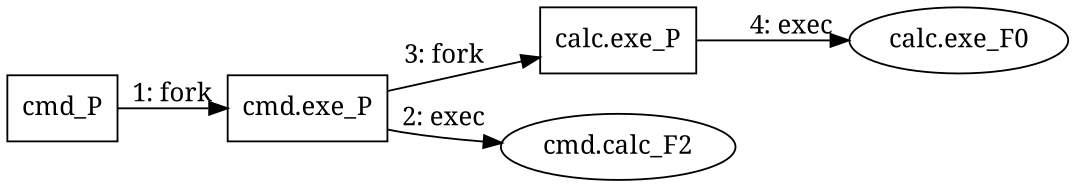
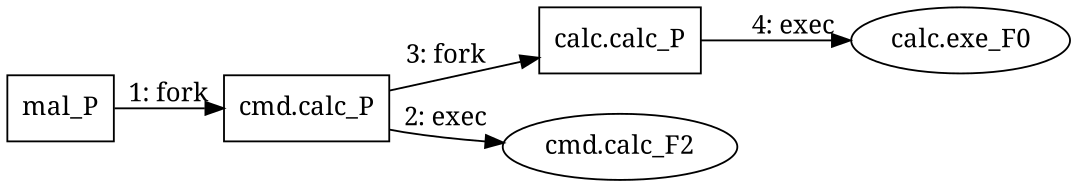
node "calc.exe_P": label "calc.exe_P" -> "calc.calc_P"
node "cmd_P": label "cmd_P" -> "mal_P"
node "cmd.exe_P": label "cmd.exe_P" -> "cmd.calc_P"
